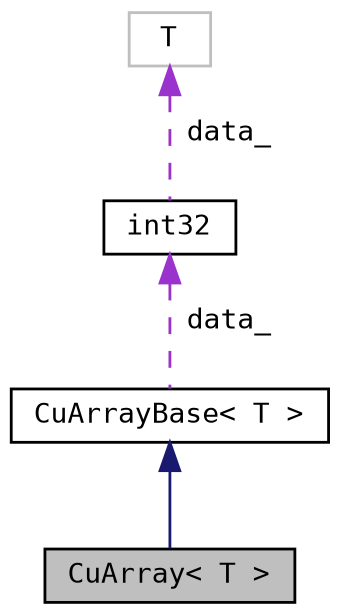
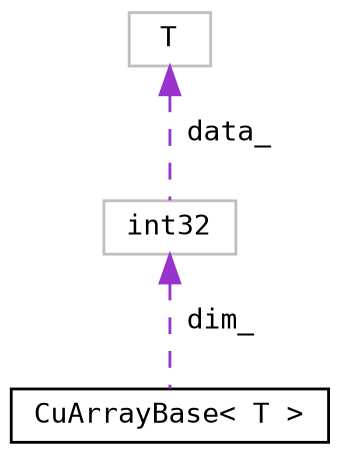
node "int32": color black -> grey75
edge "CuArrayBase< T >" -> "int32": label " data_" -> " dim_"
node "CuArray< T >": removed
